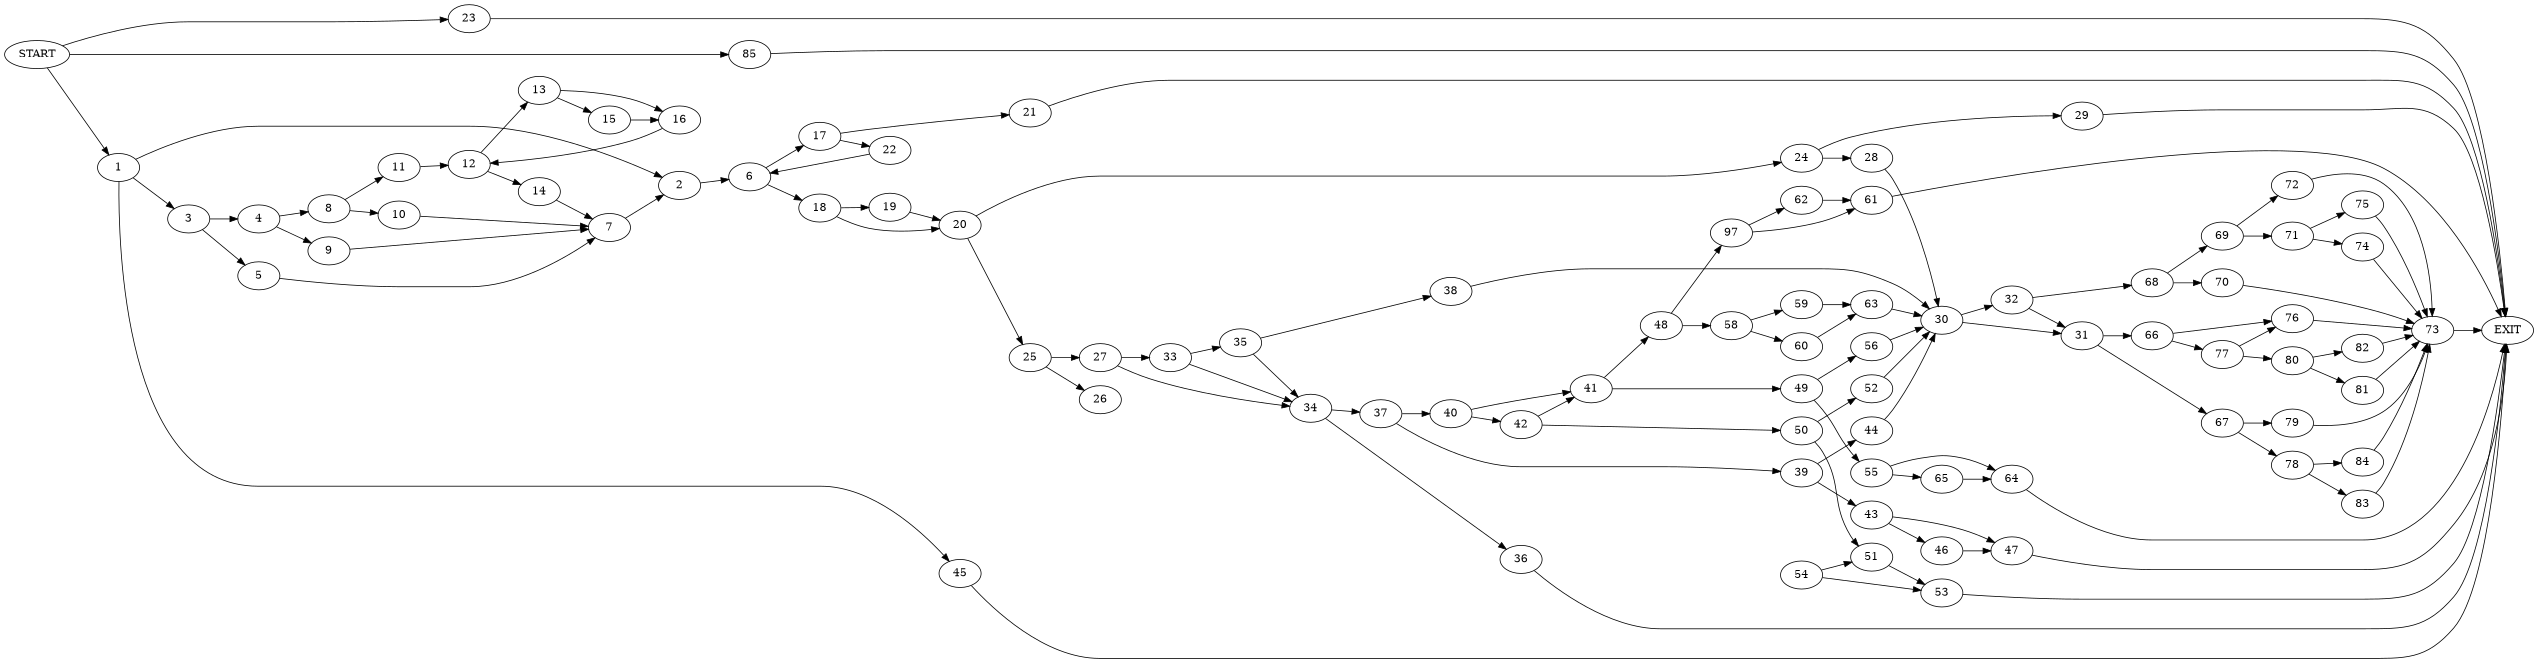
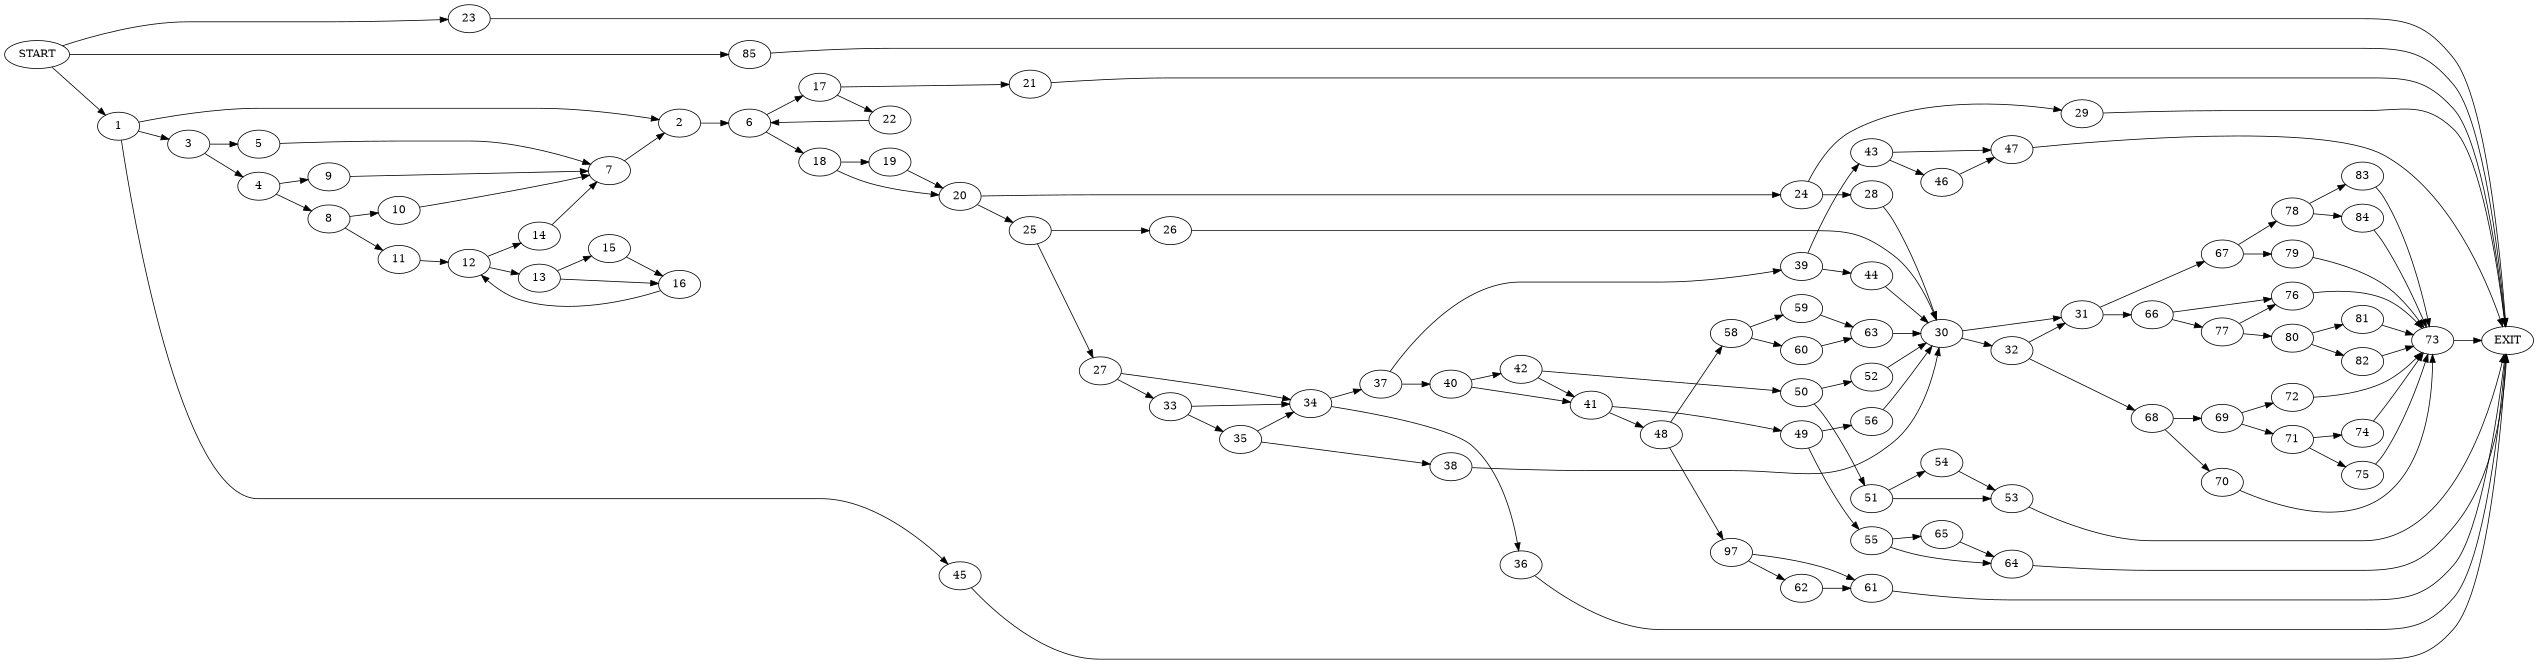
edge "26" -> "30": added
edge "54" -> "51": reversed
